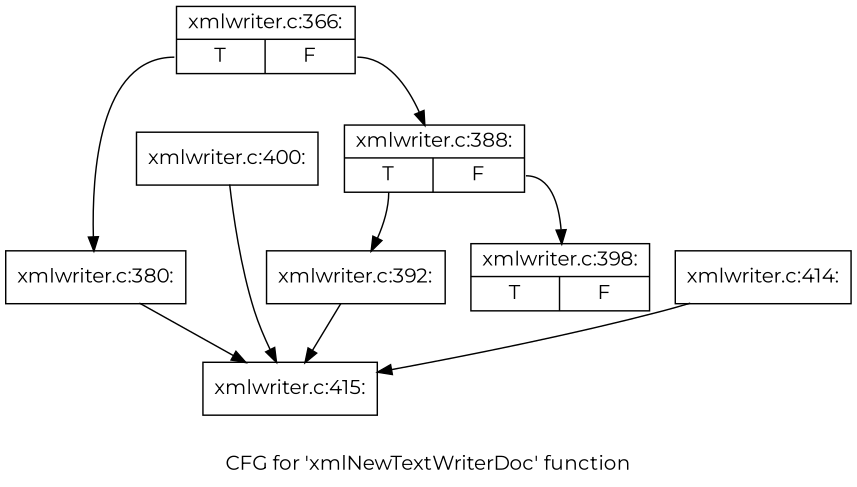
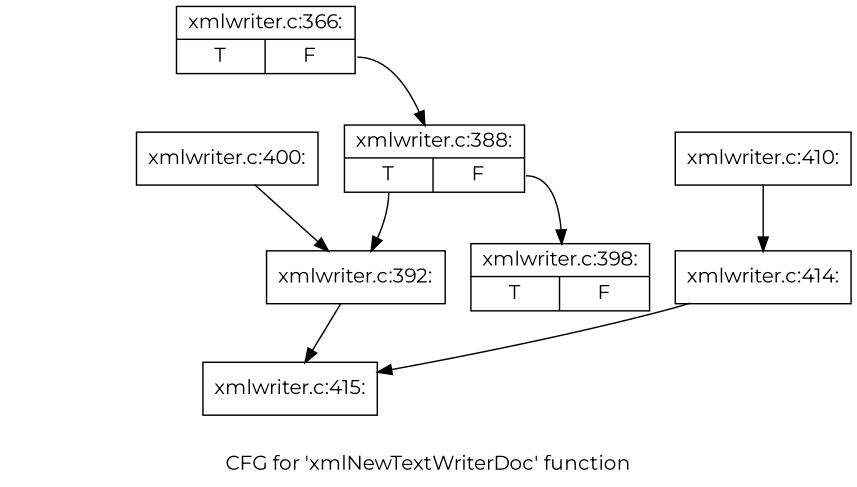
node "xmlwriter.c:410:": added
edge "xmlwriter.c:400:" -> "xmlwriter.c:415:": now "xmlwriter.c:400:" -> "xmlwriter.c:392:"
node "xmlwriter.c:380:": removed
